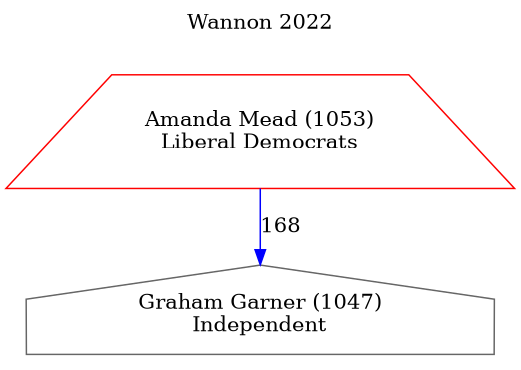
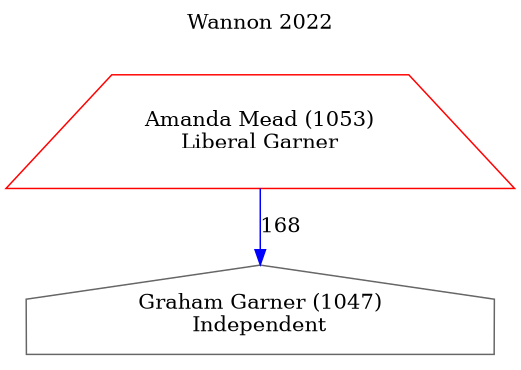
node "Amanda Mead (1053) Liberal Democrats": label "Amanda Mead (1053) Liberal Democrats" -> "Amanda Mead (1053) Liberal Garner"
